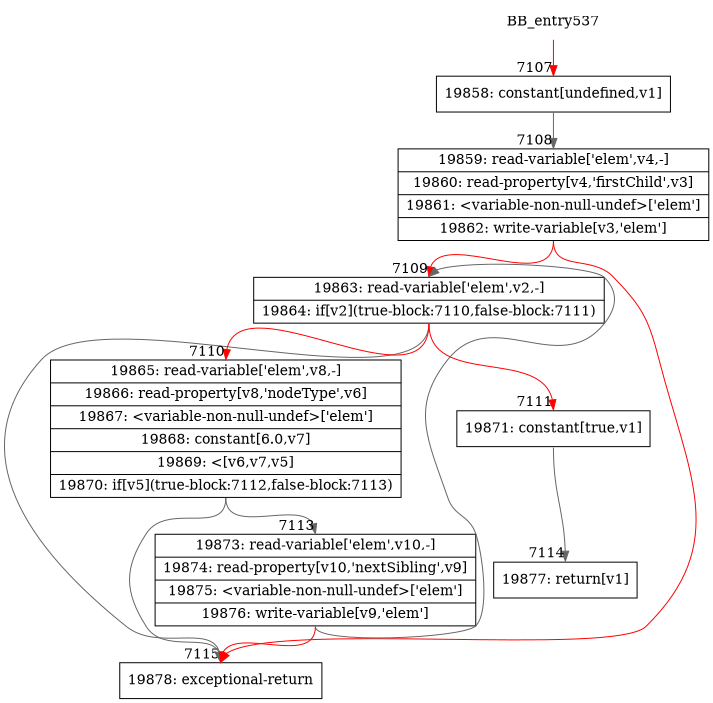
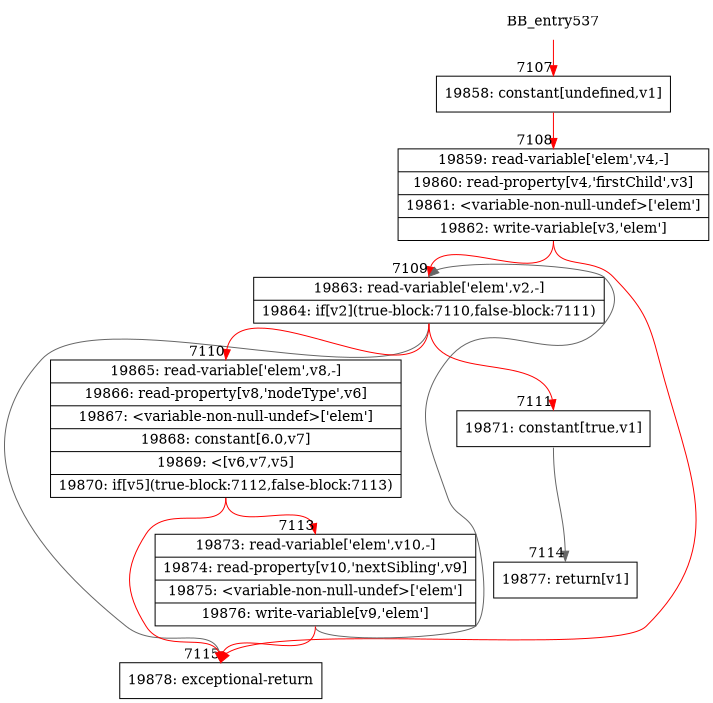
edge "19858: constant[undefined,v1]" -> "19859: read-variable['elem',v4,-]": color gray40 -> red
edge "19865: read-variable['elem',v8,-]" -> "19873: read-variable['elem',v10,-]": color gray40 -> red
edge "19865: read-variable['elem',v8,-]" -> "19878: exceptional-return": color gray40 -> red
